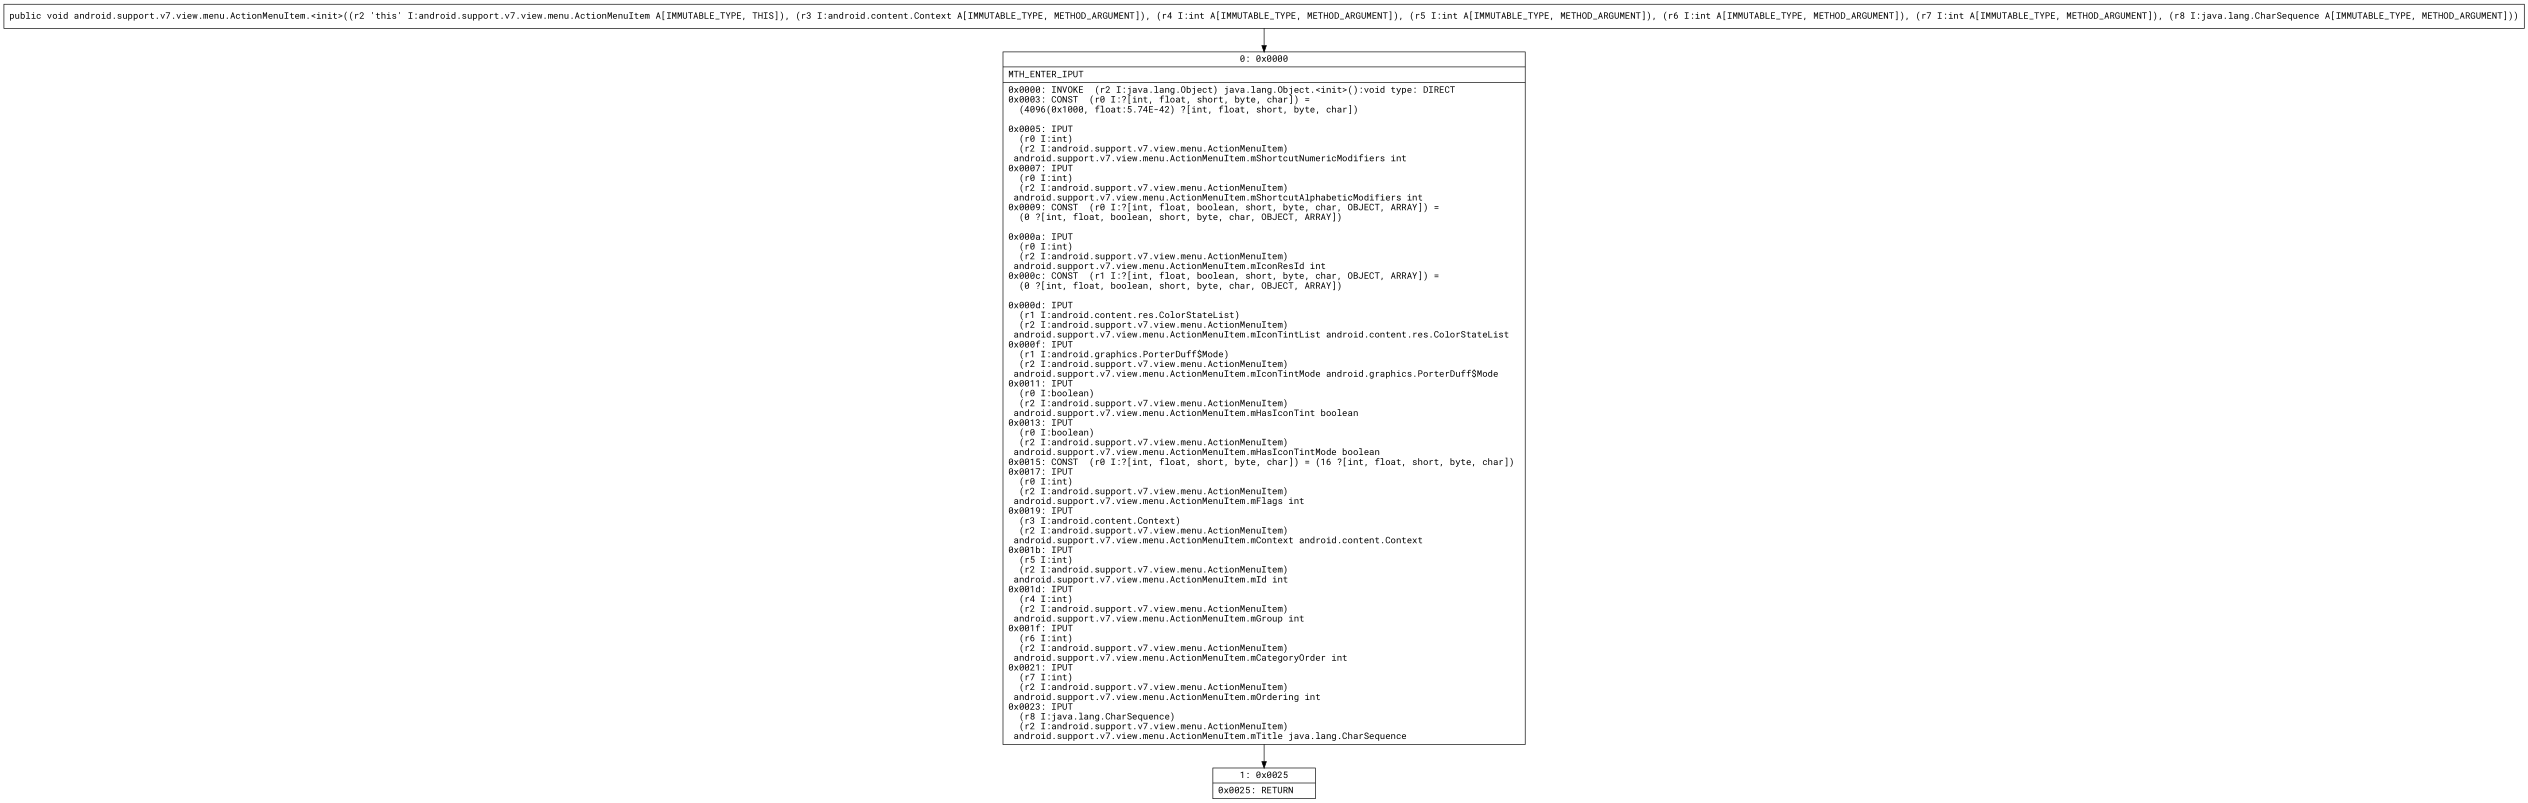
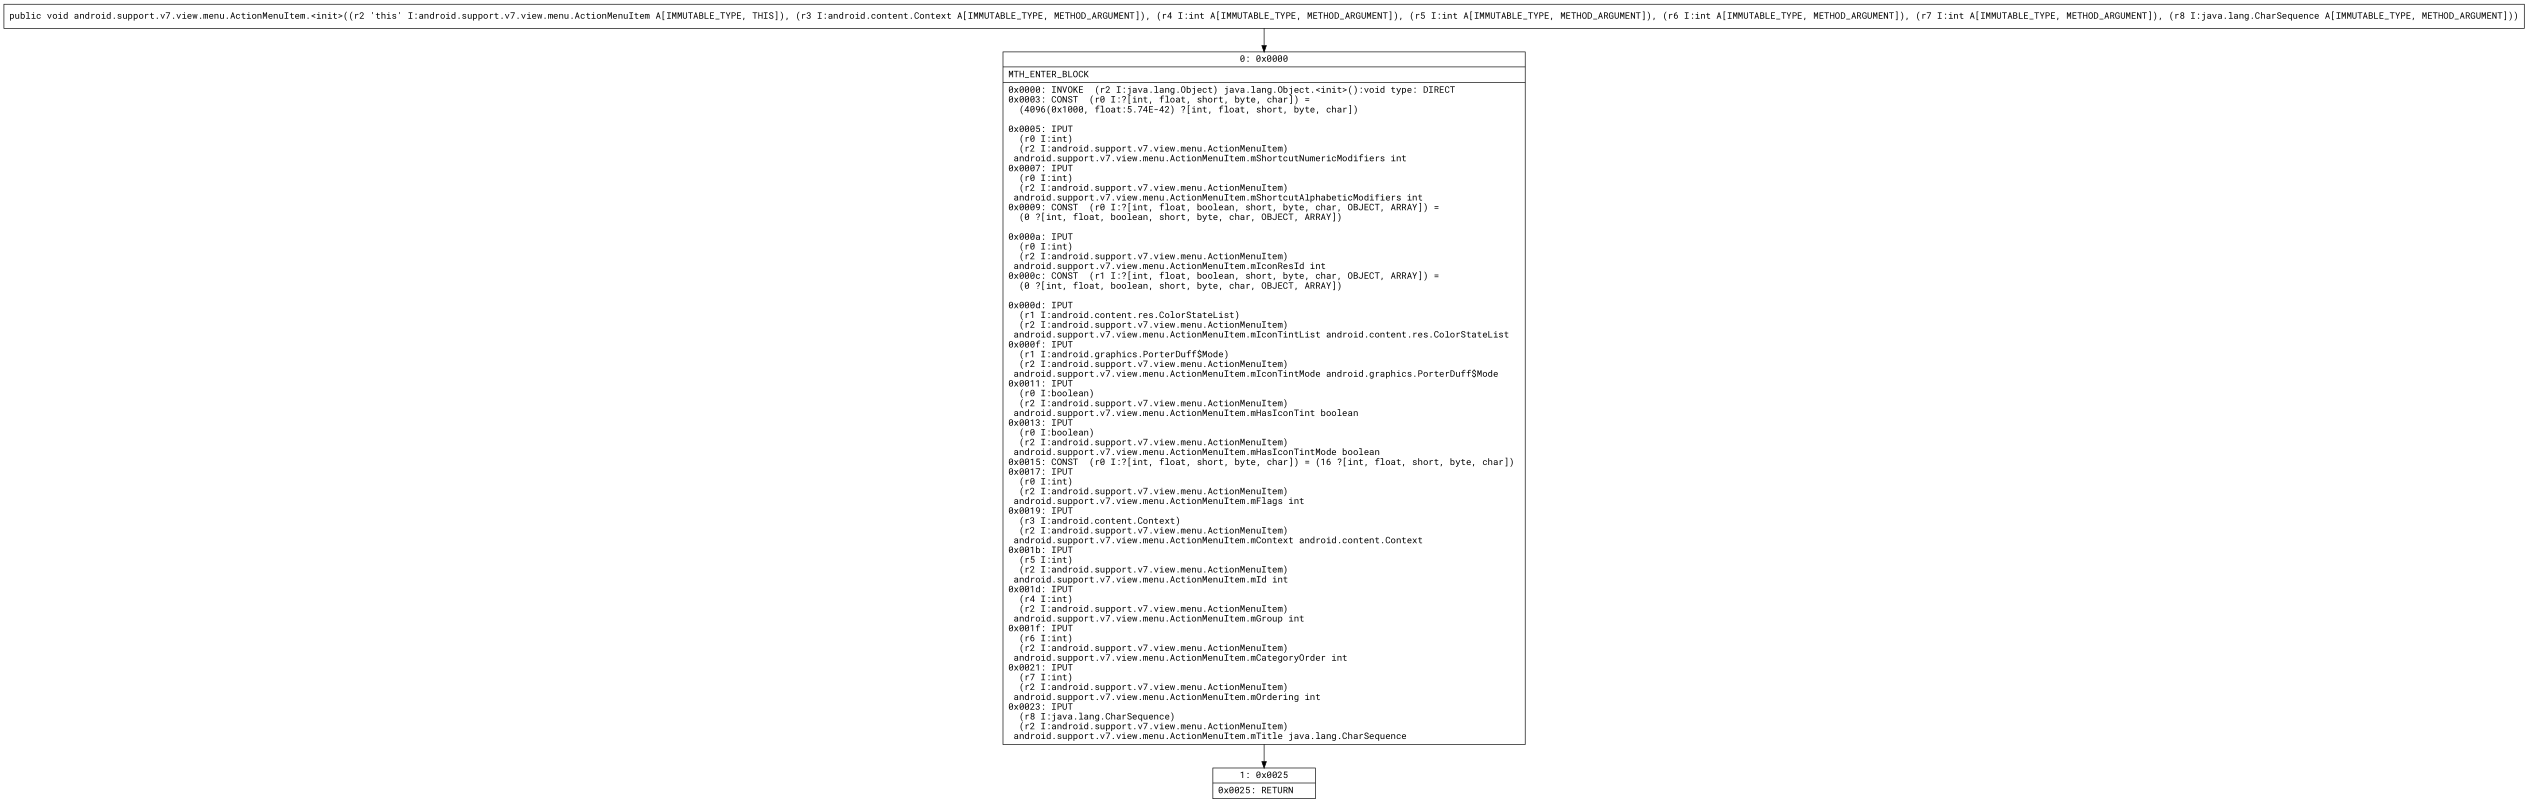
node "0: 0x0000": text "MTH_ENTER_IPUT" -> "MTH_ENTER_BLOCK"
